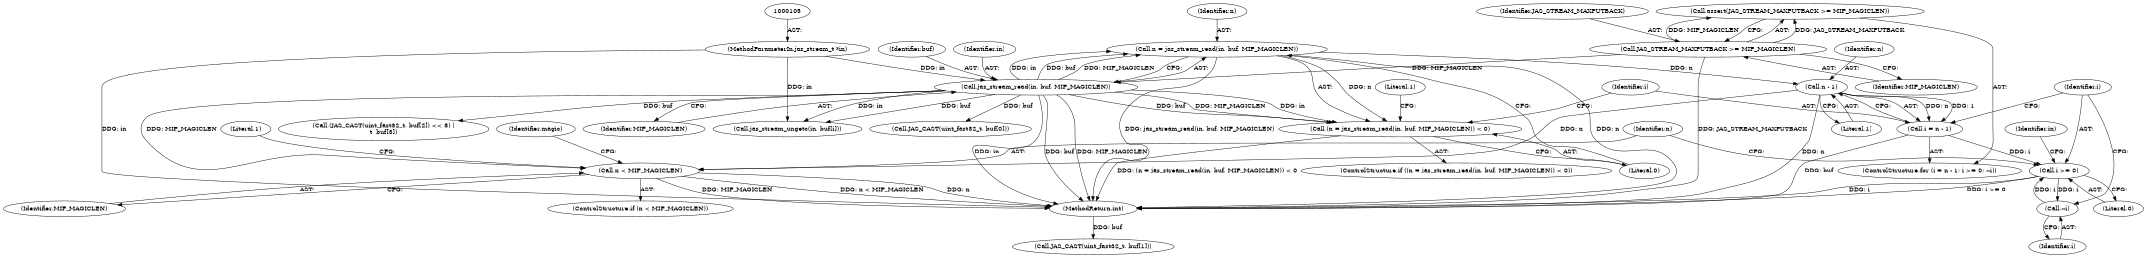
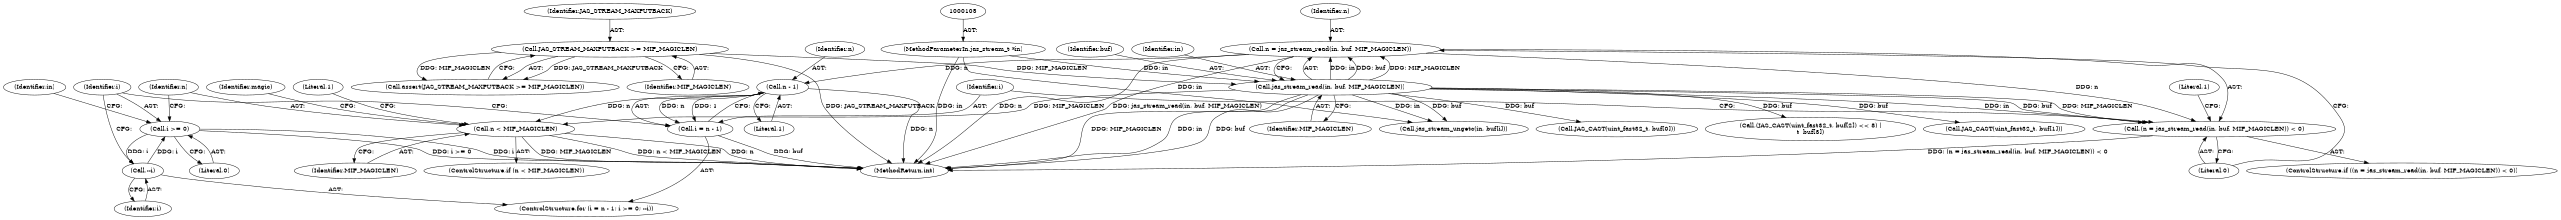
edge "(Call,assert(JAS_STREAM_MAXPUTBACK >= MIF_MAGICLEN))" -> "(ControlStructure,for (i = n - 1; i >= 0; --i))": now "(Call,--i)" -> "(ControlStructure,for (i = n - 1; i >= 0; --i))"
edge "(Call,i = n - 1)" -> "(Call,i >= 0)": removed, label "DDG: i"
edge "(MethodReturn,int)" -> "(Call,JAS_CAST(uint_fast32_t, buf[1]))": now "(Call,jas_stream_read(in, buf, MIF_MAGICLEN))" -> "(Call,JAS_CAST(uint_fast32_t, buf[1]))"
